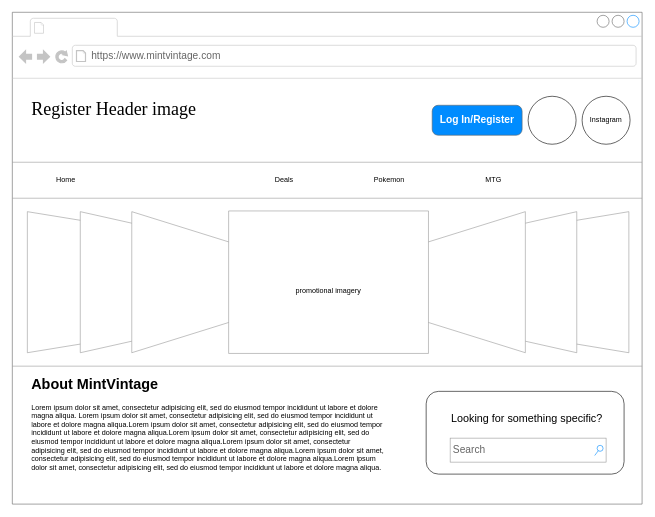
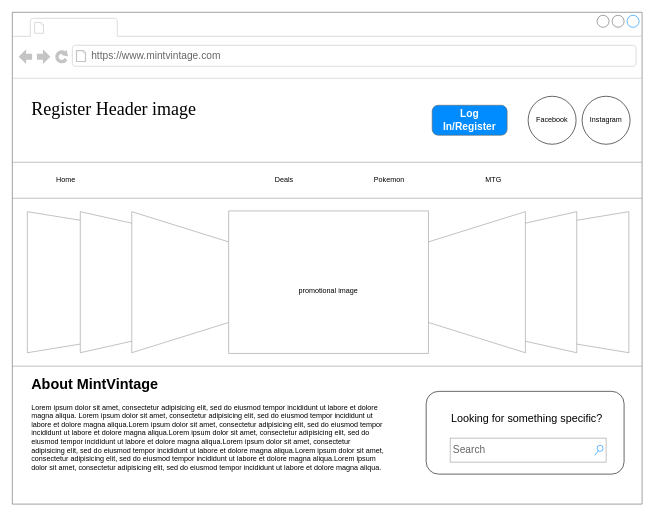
node "Log In/Register": size 90x30 -> 75x30
node "Facebook": added
node "promotional imagery": label "promotional imagery" -> "promotional image"
